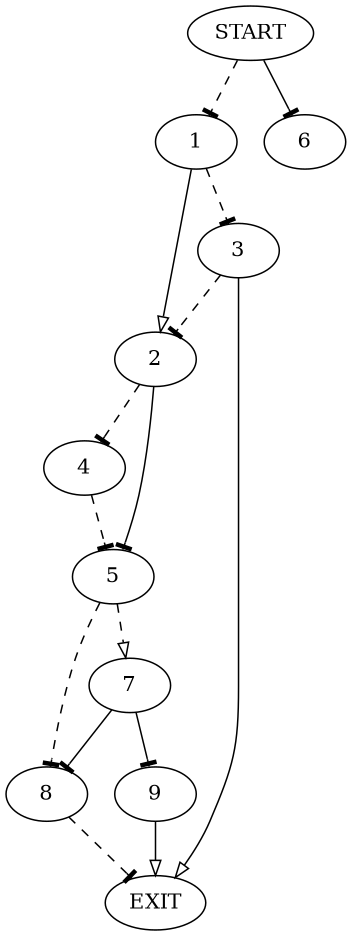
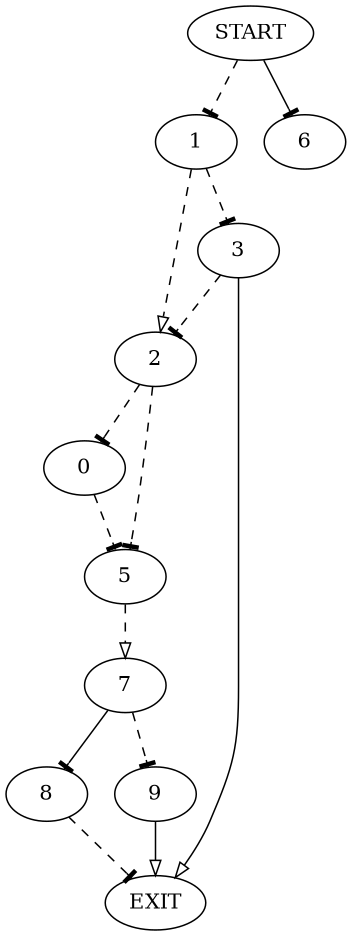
edge "1" -> "2": style solid -> dashed
edge "2" -> "5": style solid -> dashed
node "4": label "4" -> "0"
edge "5" -> "8": removed
edge "7" -> "9": style solid -> dashed
